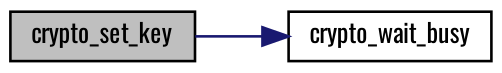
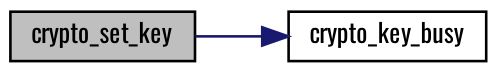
node "crypto_wait_busy": label "crypto_wait_busy" -> "crypto_key_busy"
